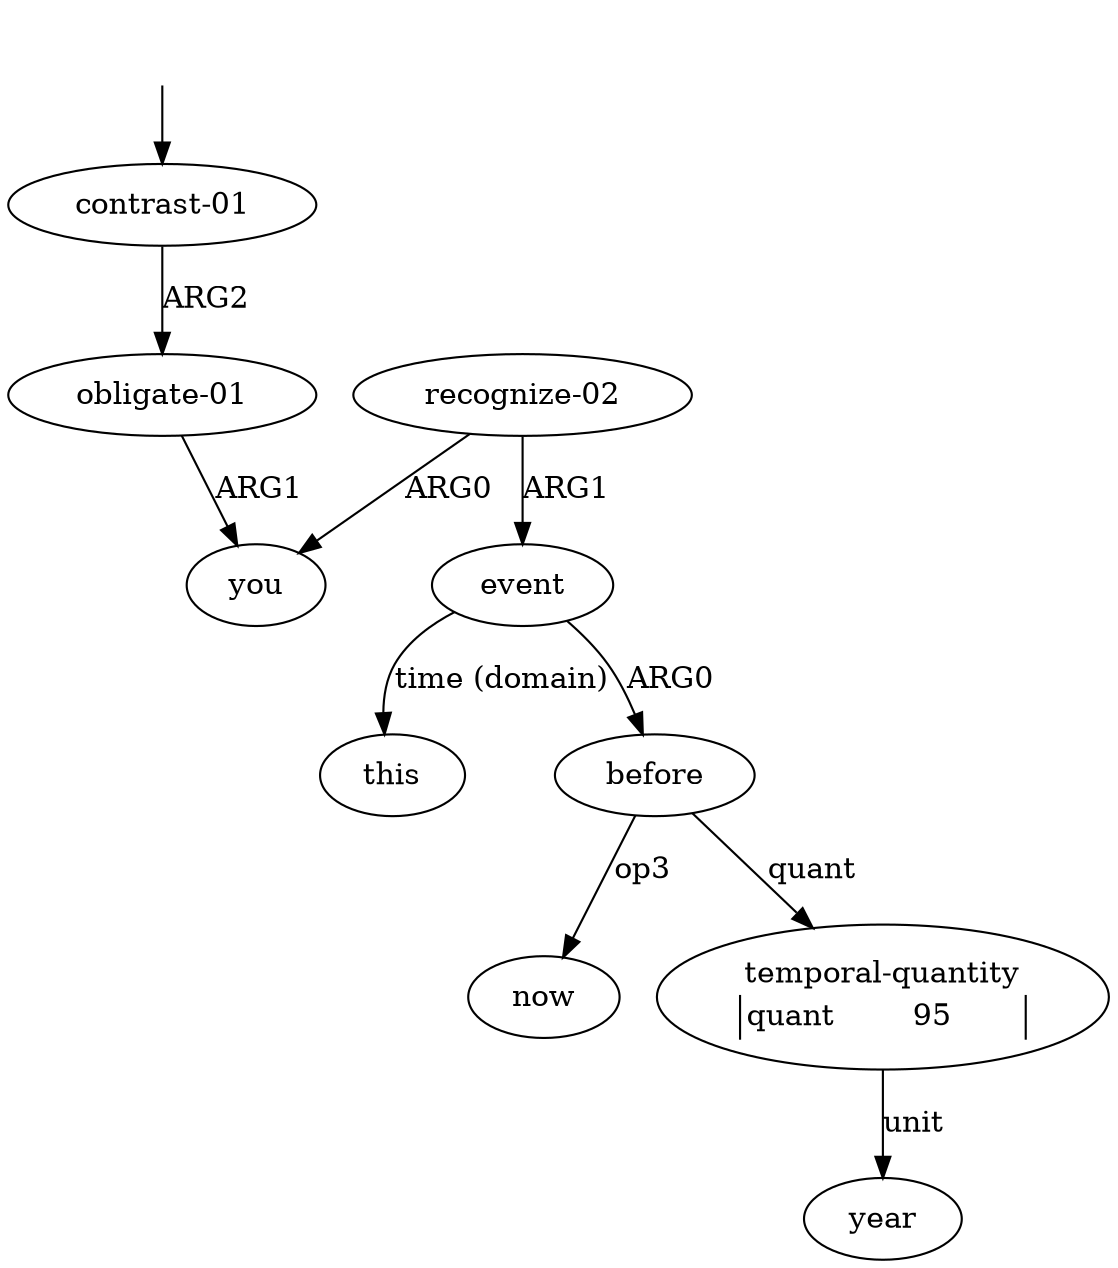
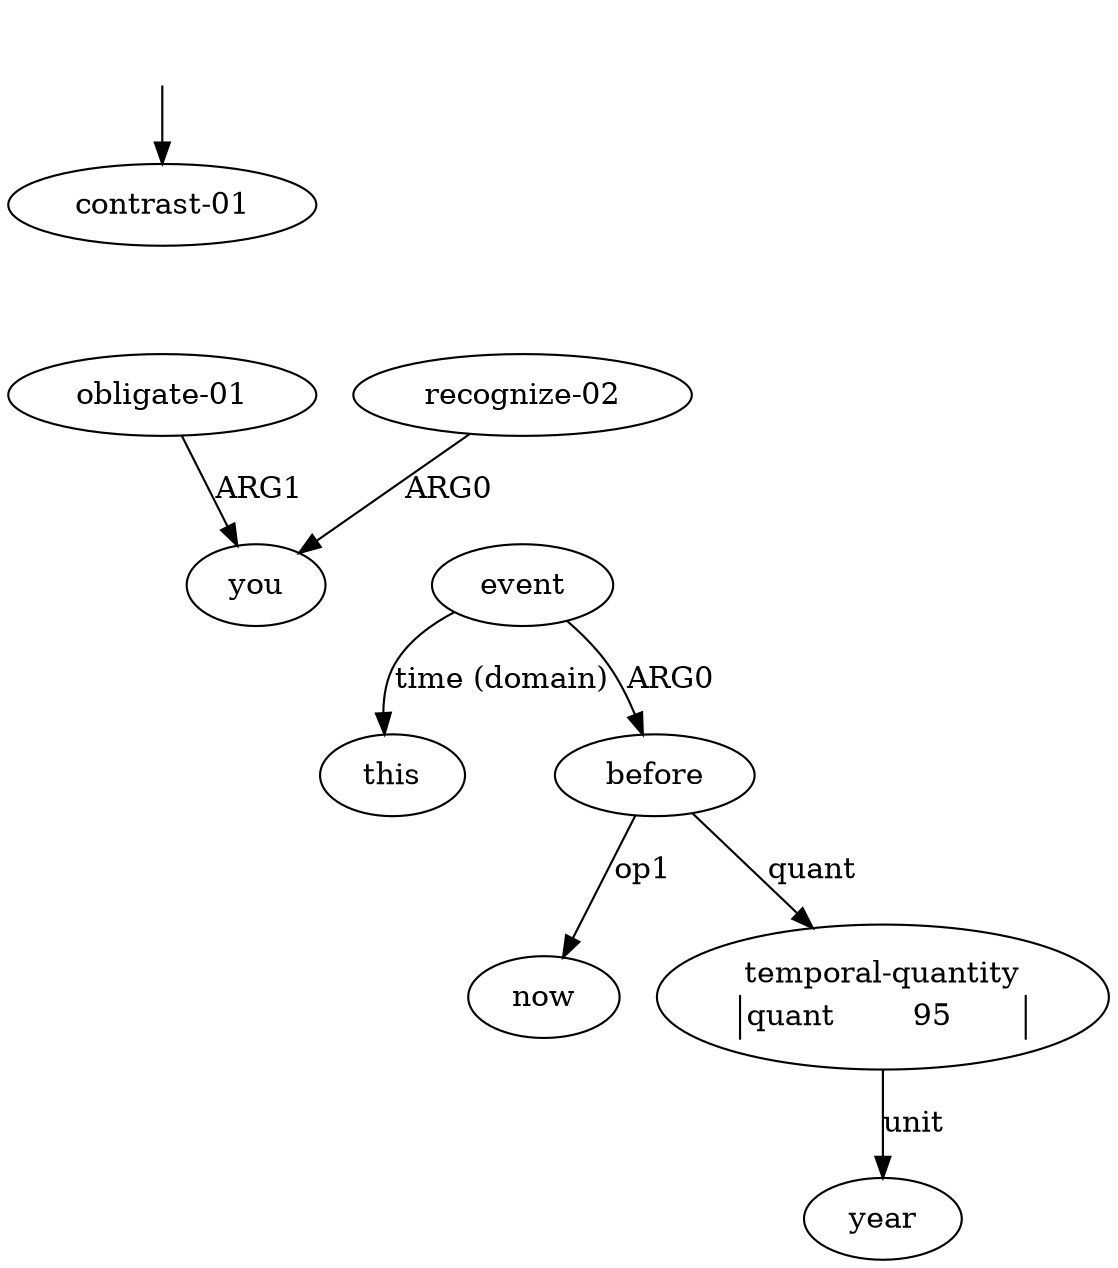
edge "contrast-01" -> "obligate-01": removed, label "ARG2"
edge "recognize-02" -> "event": removed, label "ARG1"
edge "before" -> "now": label "op3" -> "op1"
